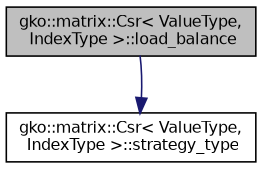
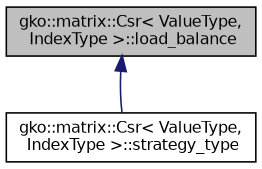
edge "gko::matrix::Csr< ValueType, IndexType >::load_balance" -> "gko::matrix::Csr< ValueType, IndexType >::strategy_type": reversed
